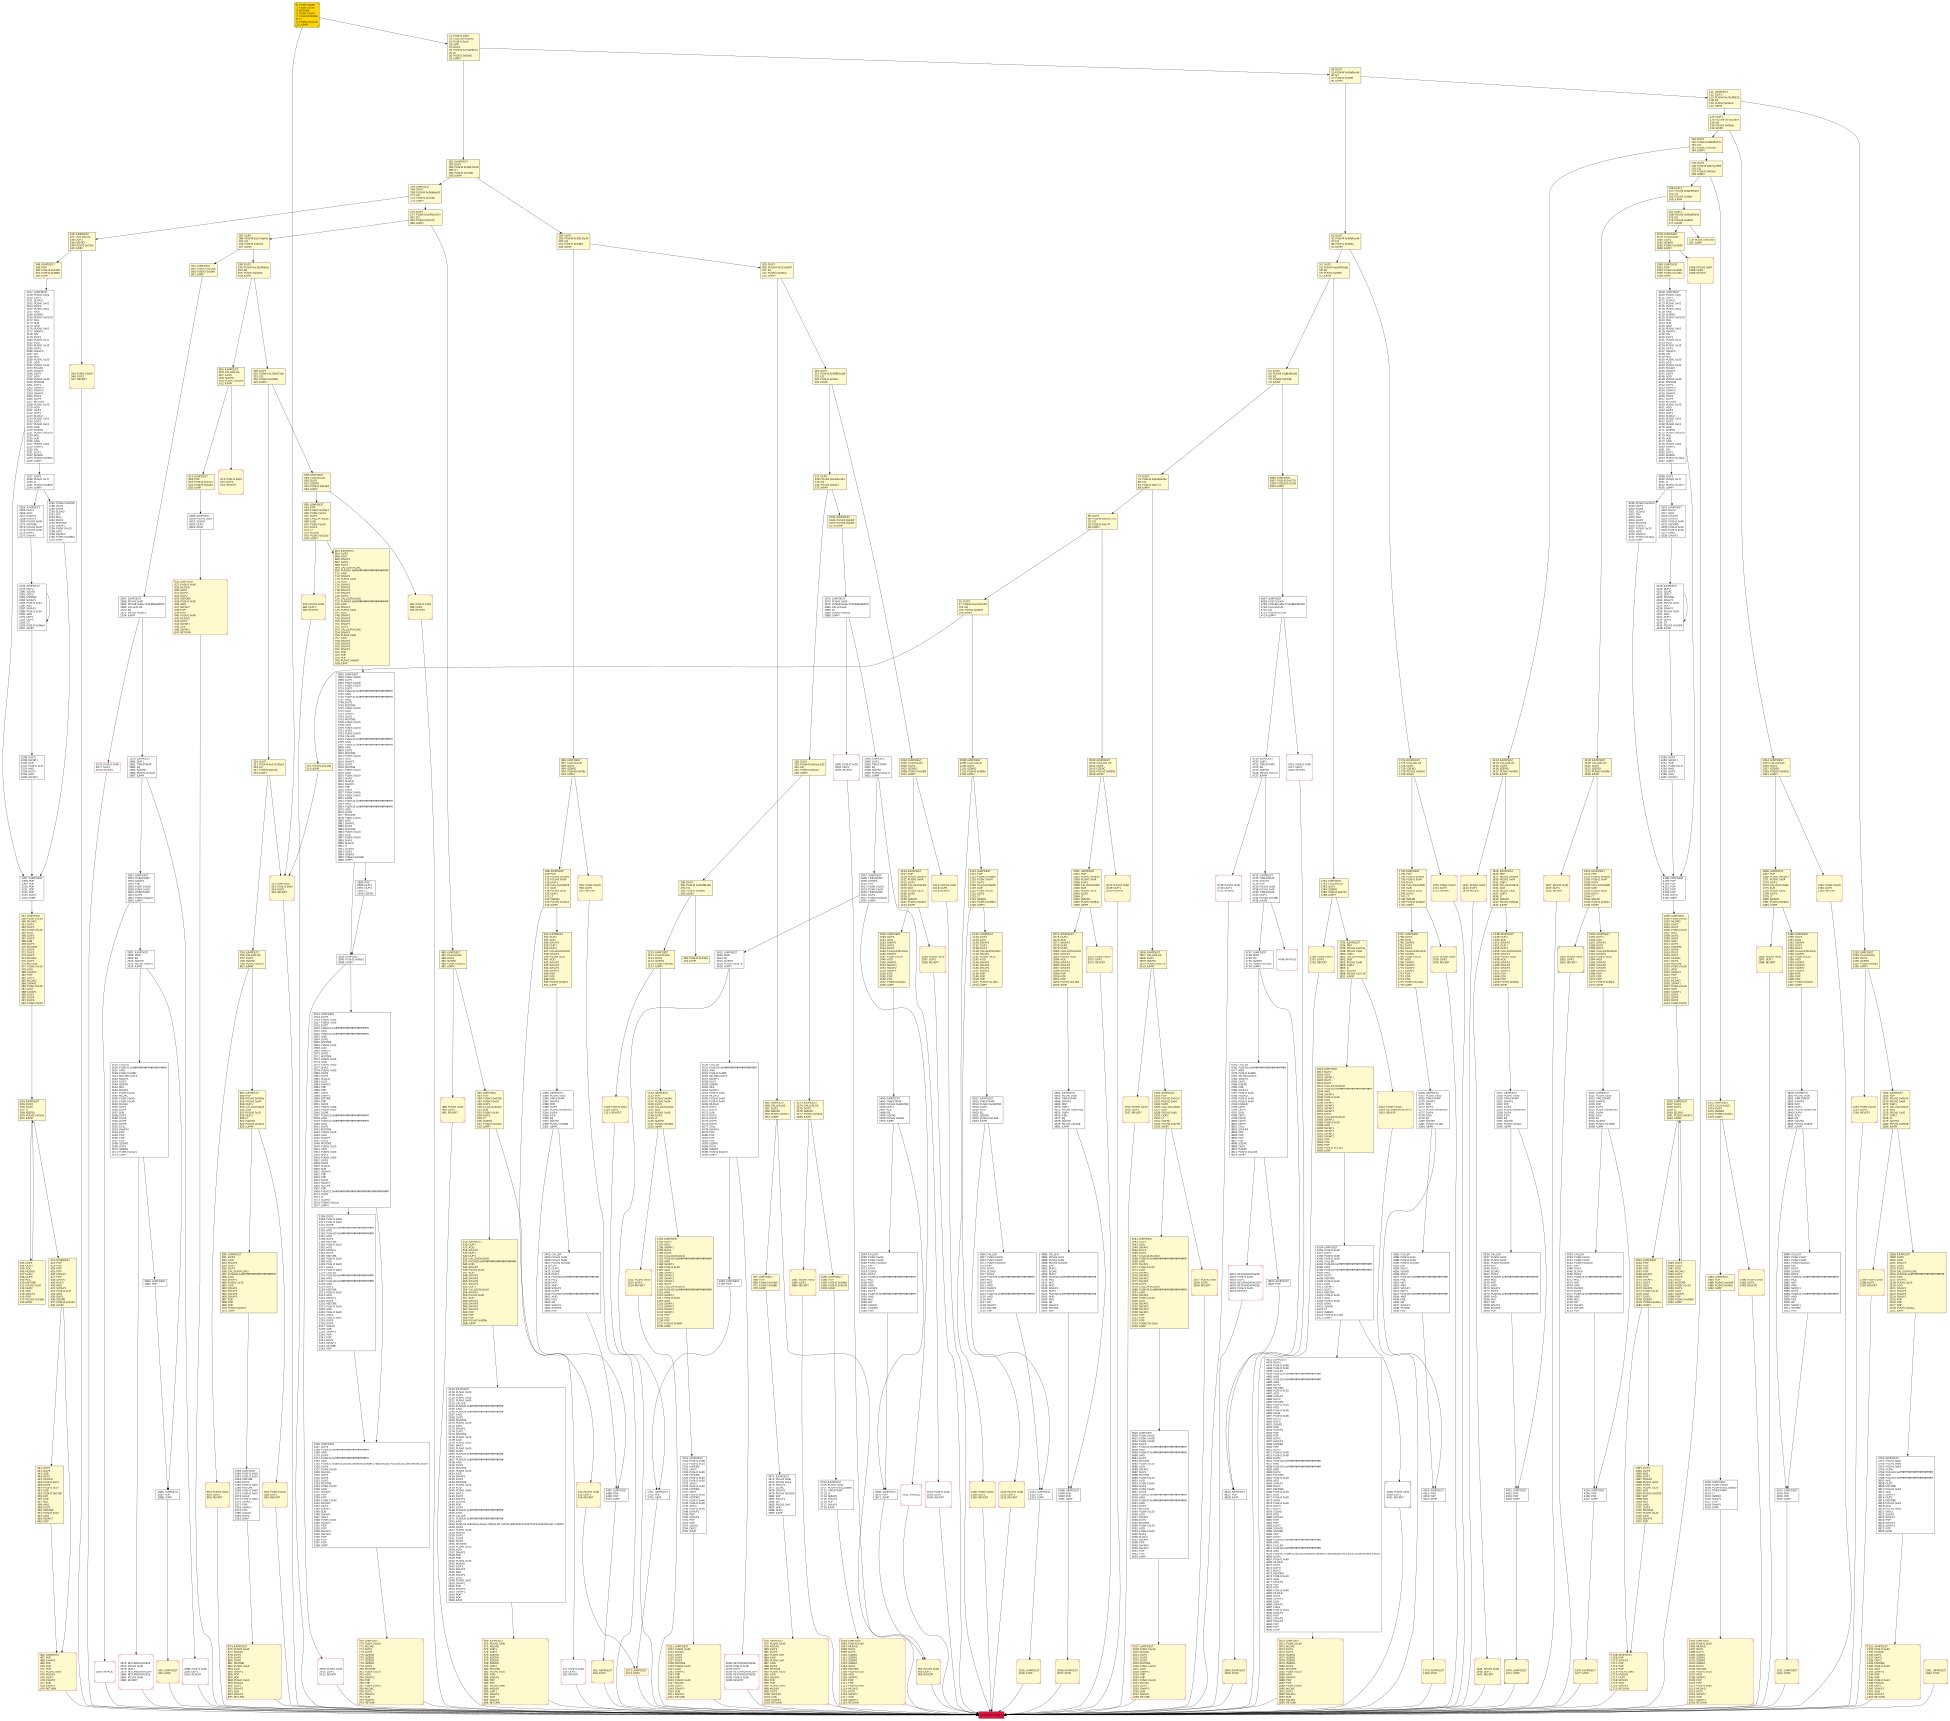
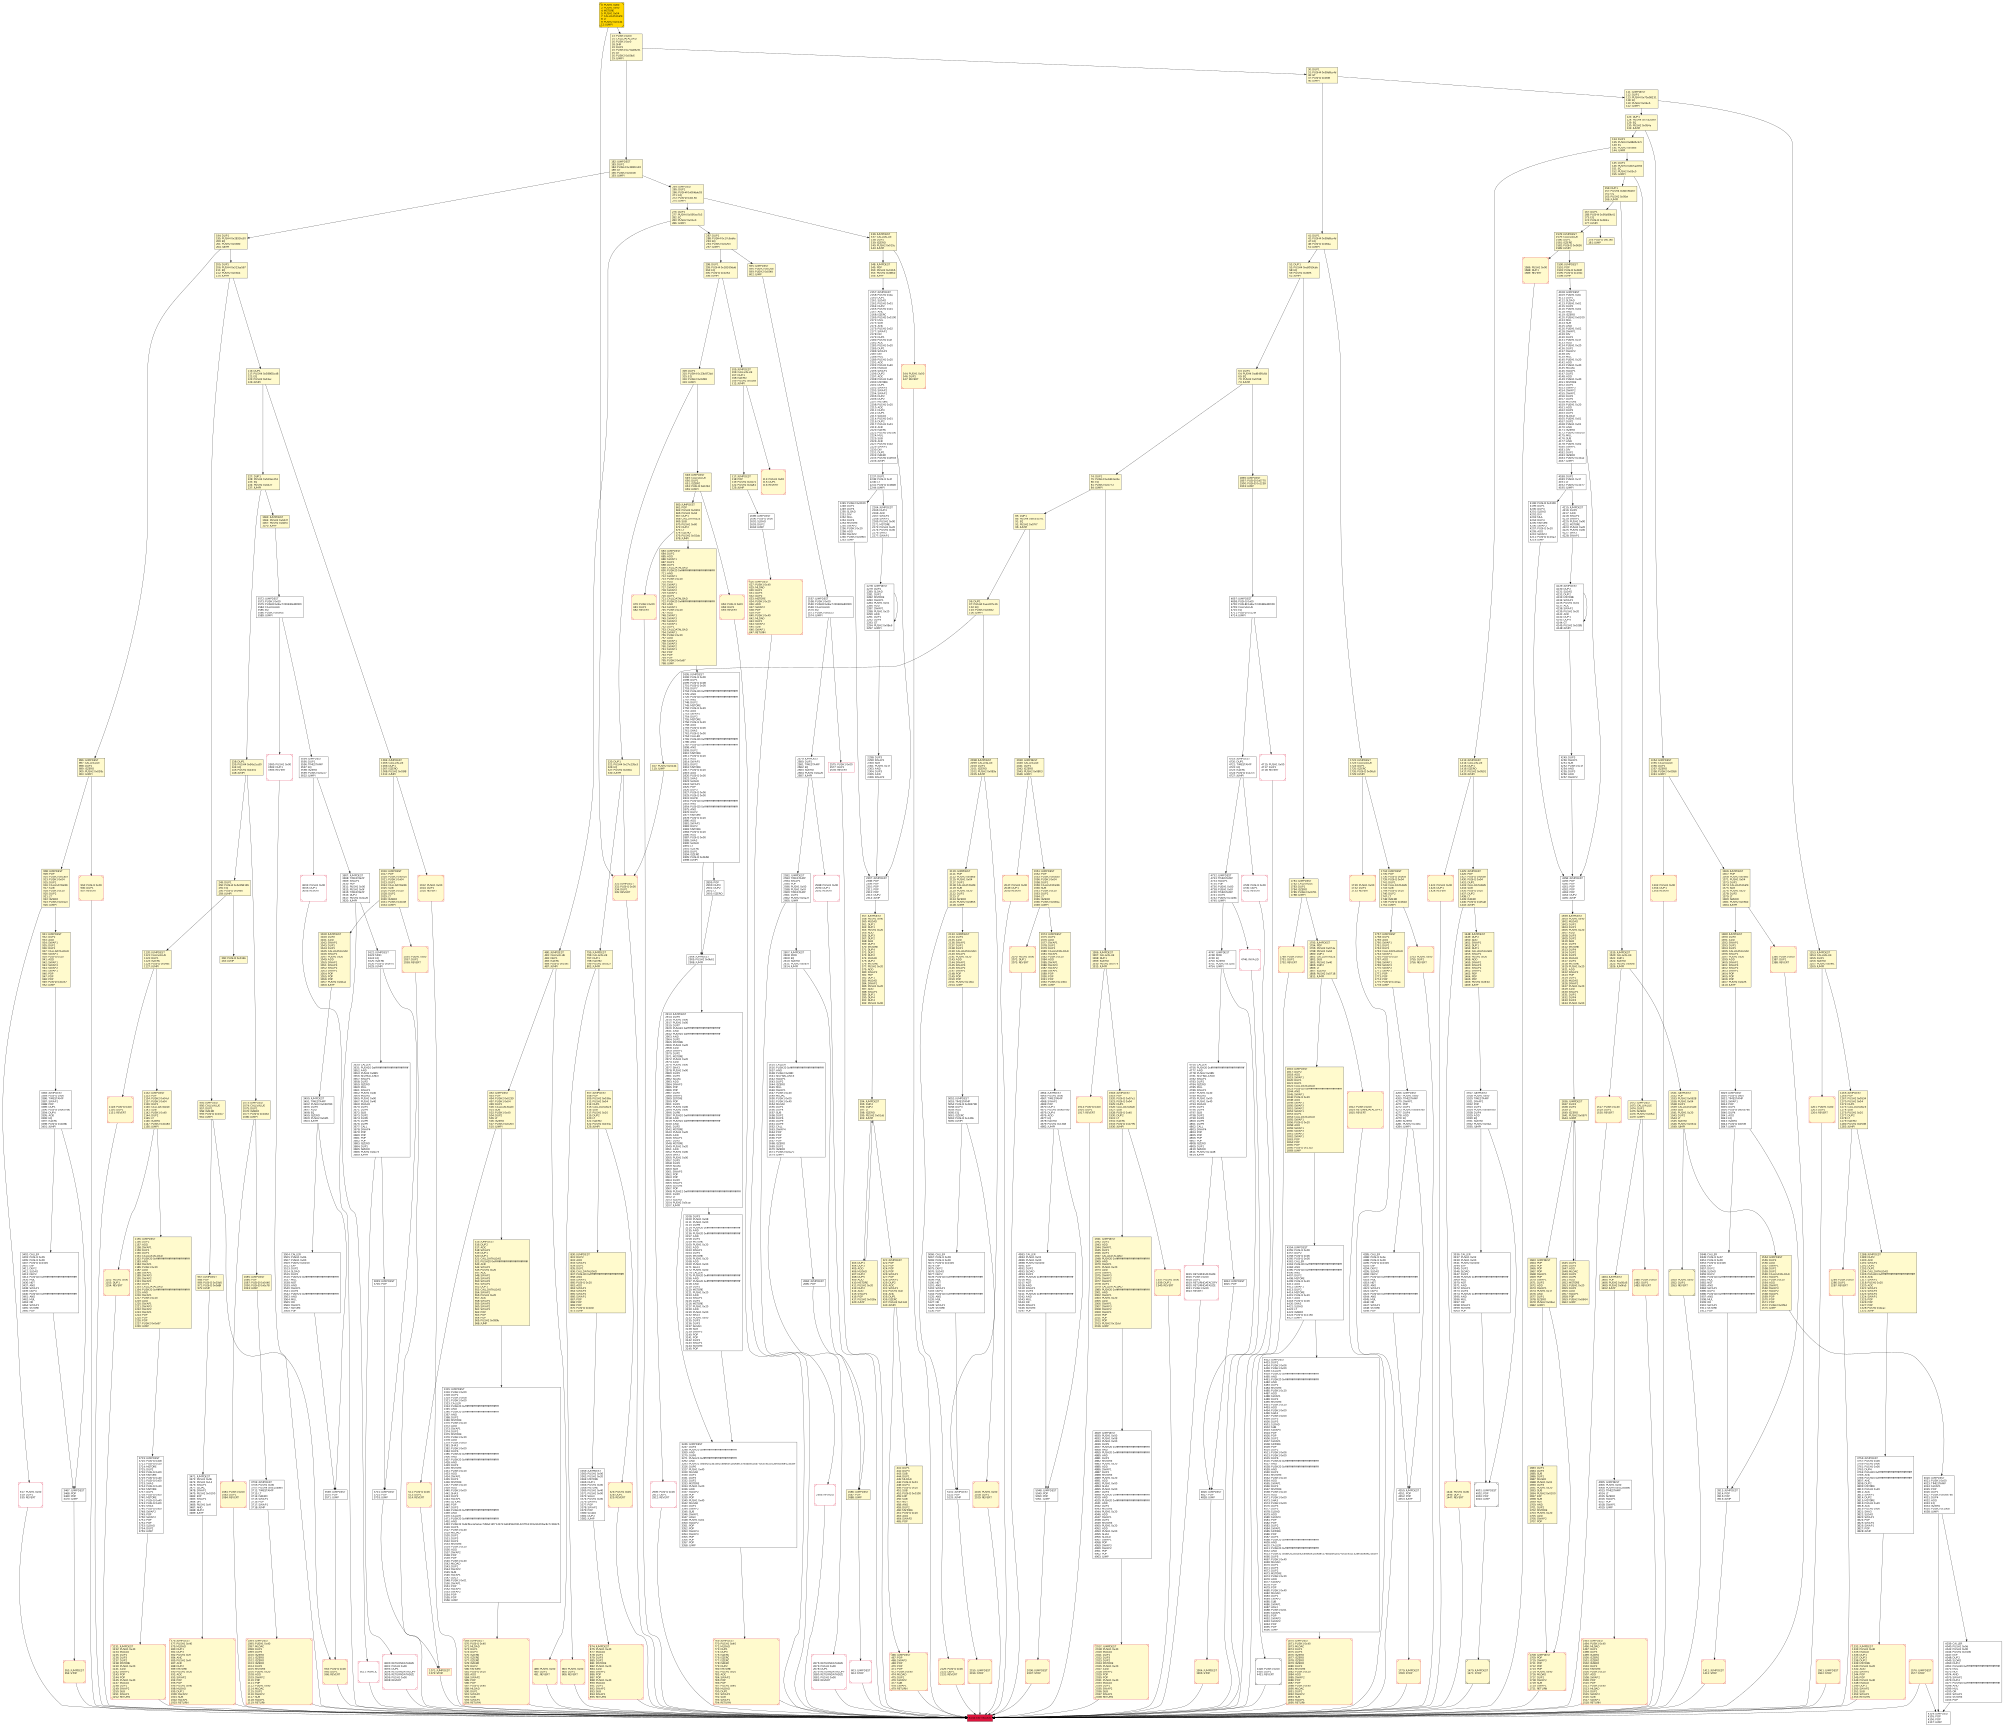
edge "4746: INVALID" -> "5134: EXIT BLOCK": added
node "2686: JUMPDEST 2687: POP 2688: JUMP": fillcolor white -> lemonchiffon
node "4001: JUMPDEST 4002: POP 4003: POP 4004: JUMP": shape box -> Msquare
edge "4104: JUMPDEST 4105: POP 4106: POP 4107: JUMP" -> "1576: JUMPDEST 1577: STOP": reversed
node "603: JUMPDEST 604: STOP": fillcolor lemonchiffon -> white
